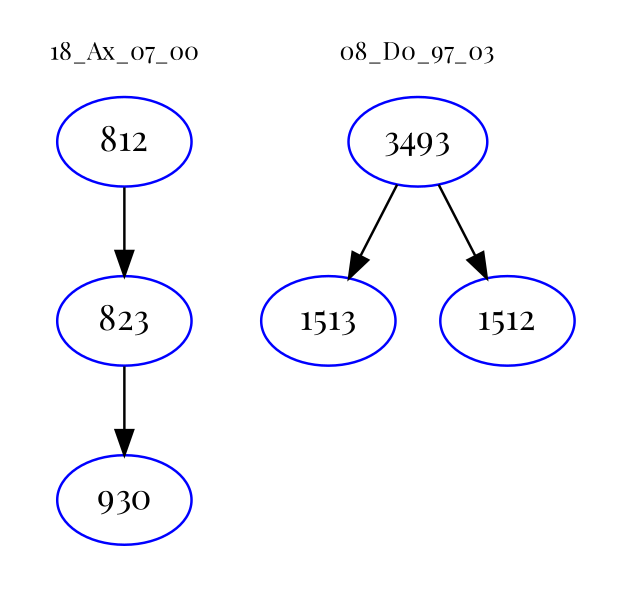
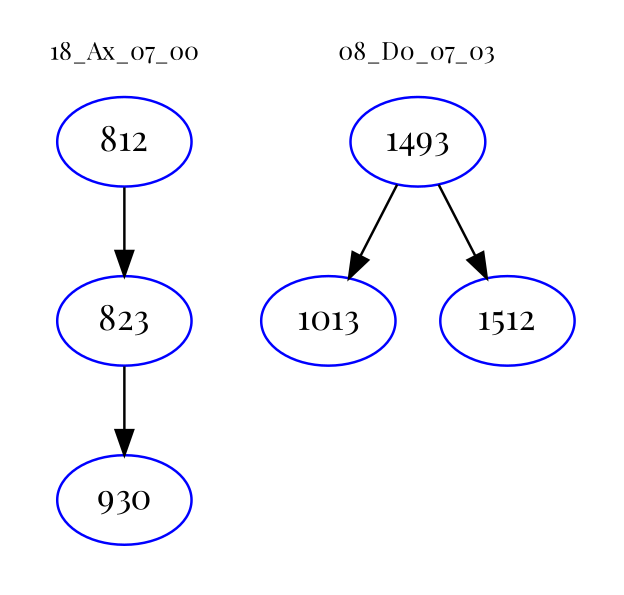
cluster "08_D0_97_03": label "08_D0_97_03" -> "08_D0_07_03"
node "3493": label "3493" -> "1493"
node "1513": label "1513" -> "1013"
